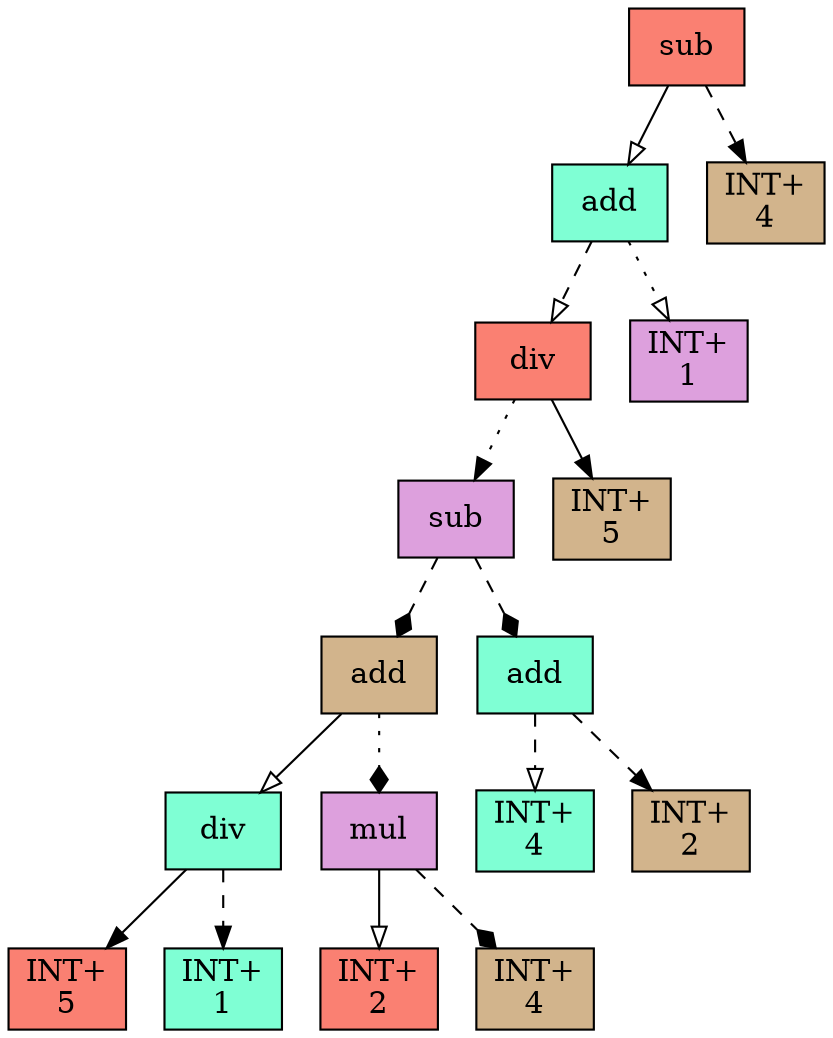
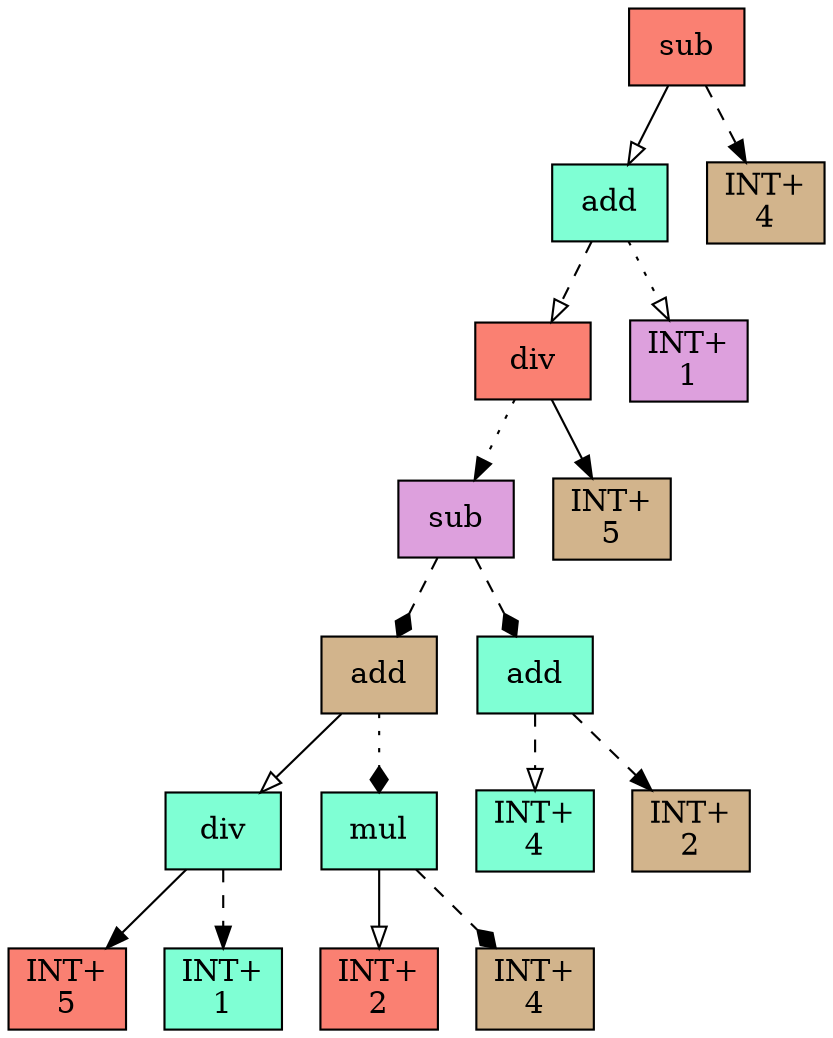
node "mul": fillcolor plum -> aquamarine
